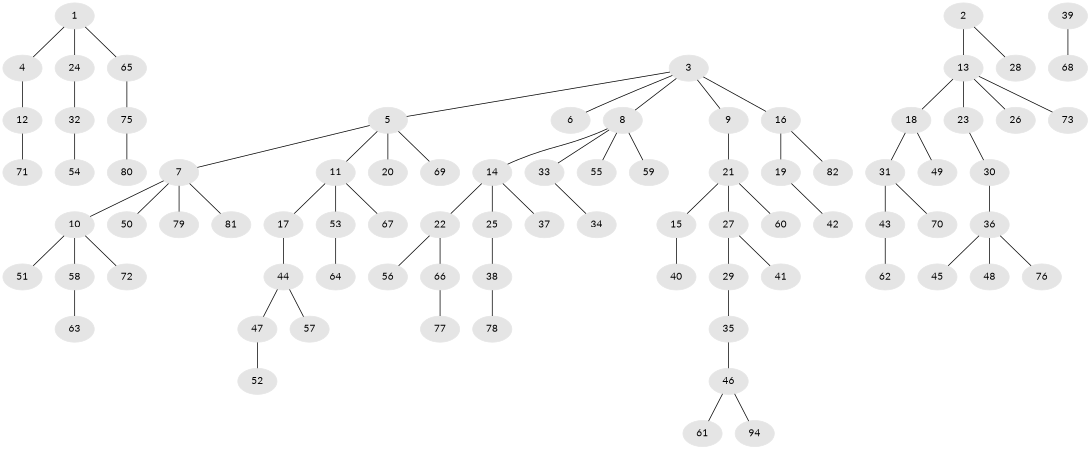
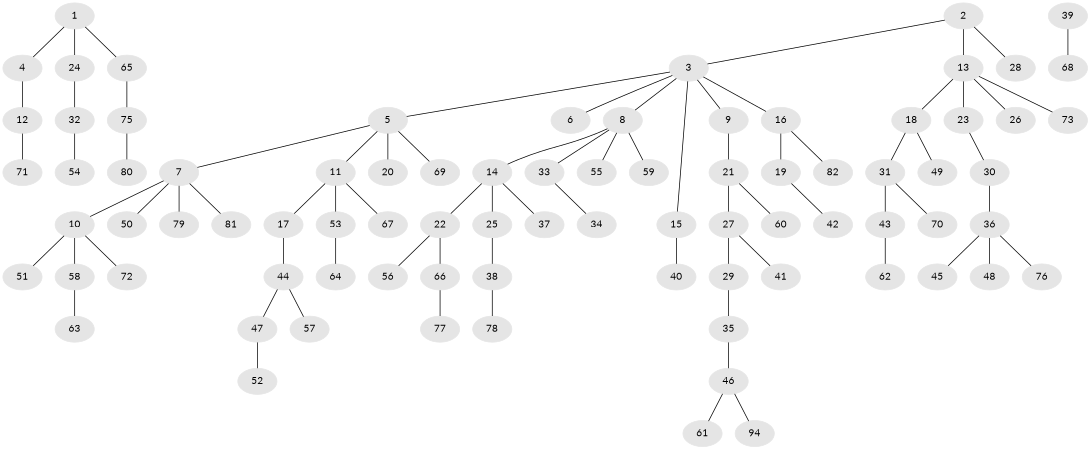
edge "2" -- "3": added
edge "21" -- "15": now "3" -- "15"
